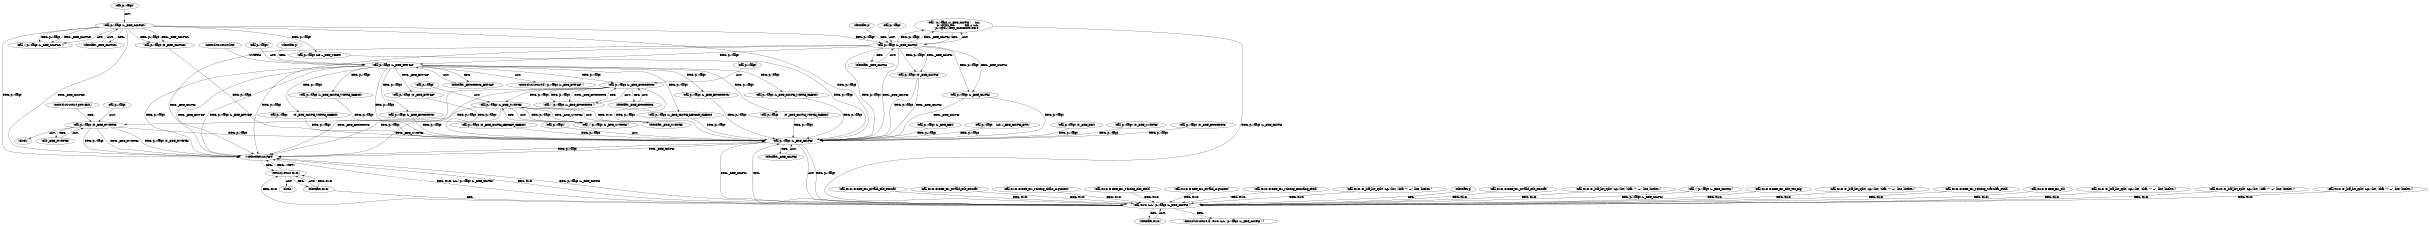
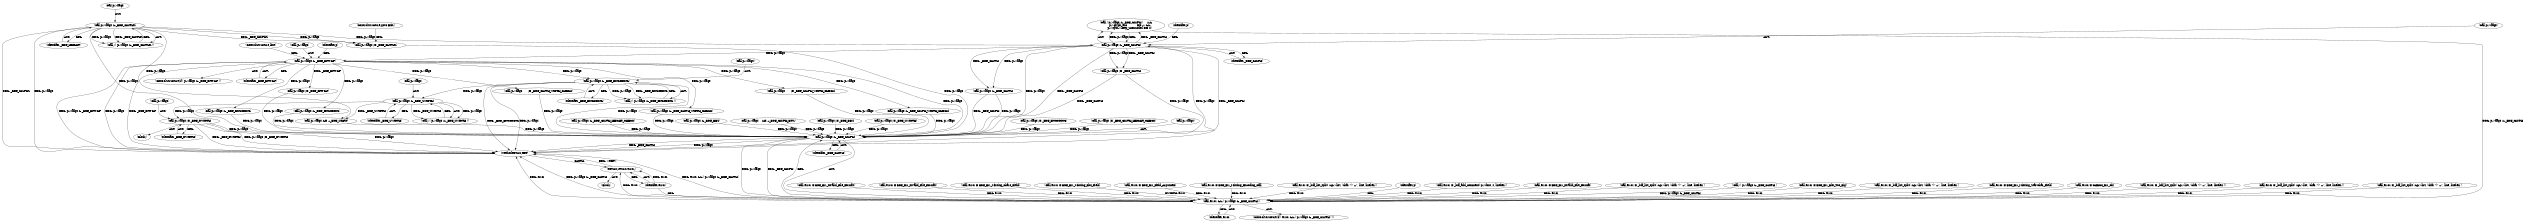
edge "(Call,!( p->flags & _BDF_GLYPHS ))" -> "(Call,p->flags & _BDF_GLYPHS)": added, label "CFG:"
node "(Identifier,_BDF_GLYPHS)": label "(Identifier,_BDF_GLYPHS)" -> "(Identifier,_BDF_HEIGHT)"
edge "(ControlStructure,line)" -> "(Call,p->flags & _BDF_BITMAP)": label "SWIDTH: " -> "CFG: "
edge "(Call,p->flags & _BDF_BITMAP)" -> "(Call,p->flags & _BDF_GLYPH_HEIGHT_CHECK)": removed, label "DDG: p->flags"
node "(Identifier,_ENCODING_BITMAP)": label "(Identifier,_ENCODING_BITMAP)" -> "(Identifier,_BDF_BITMAP)"
edge "(ControlStructure,goto Exit;)" -> "(Call,p->flags |= _BDF_DWIDTH)": now "(ControlStructure,goto Exit;)" -> "(Call,p->flags |= _BDF_GLYPHS)"
edge "(Call,p->flags & _BDF_SWIDTH)" -> "(Identifier,_BDF_SWIDTH)": label "DDG: error" -> "CFG: "
edge "(Call,p->flags & _BDF_SWIDTH)" -> "(MethodReturn,RET)": now "(Call,p->flags & _BDF_SWIDTH)" -> "(Call,p->flags &= ~_BDF_START)"
node "(File,_BDF_DWIDTH)": label "(File,_BDF_DWIDTH)" -> "(Identifier,_BDF_DWIDTH)"
edge "(MethodReturn,RET)" -> "(Return,return error;)": label "CFG: " -> "GLYPH: "
node "(Call,error = _bdf_add_comment( p->font, s, linelen ))": added
node "(Call,error = BDF_Err_Missing_Chars_Argument)": label "(Call,error = BDF_Err_Missing_Chars_Argument)" -> "(Call,error = BDF_Err_Missing_Chars_Field)"
node "(Call,error = BDF_Err_Invalid_Argument)": label "(Call,error = BDF_Err_Invalid_Argument)" -> "(Call,error = BDF_Err_Field_Argument)"
node "(Call,error = BDF_Err_Missing_Encoding_Field)": label "(Call,error = BDF_Err_Missing_Encoding_Field)" -> "(Call,error = BDF_Err_Missing_Encoding_Call)"
node "(Call,error = BDF_Err_Ok)": label "(Call,error = BDF_Err_Ok)" -> "(Call,error = CHECK_Err_Ok)"
edge "(Call,error = BDF_Err_Missing_Bbx_Field)" -> "(Call,error && ( p->flags & _BDF_GLYPH ))": label "DDG: error" -> "DWIDTH: error"
edge "(Call,error && ( p->flags & _BDF_GLYPH ))" -> "(ControlStructure,if ( error && ( p->flags & _BDF_GLYPH ) ))": label "DDG: " -> "AST: "
